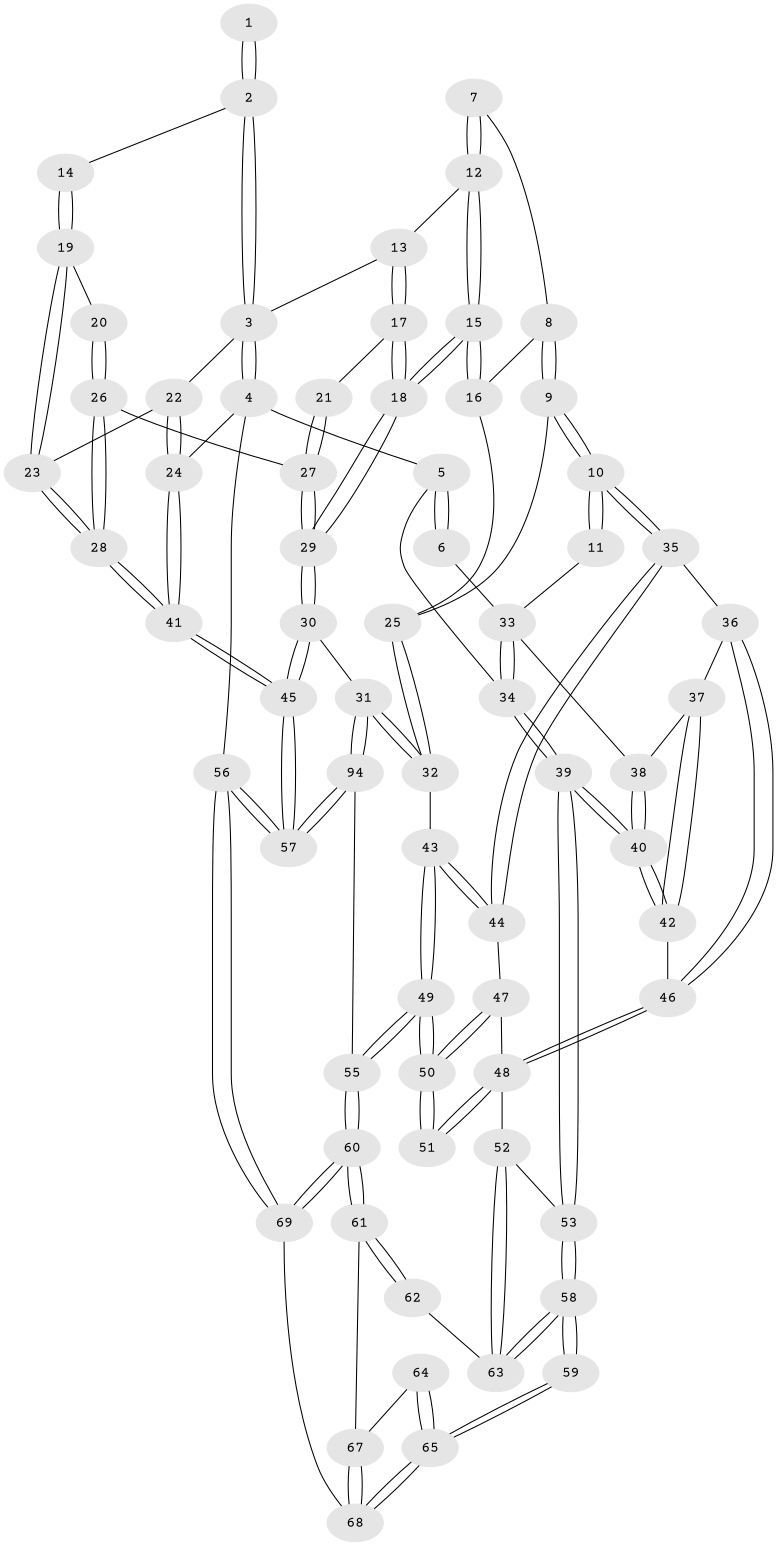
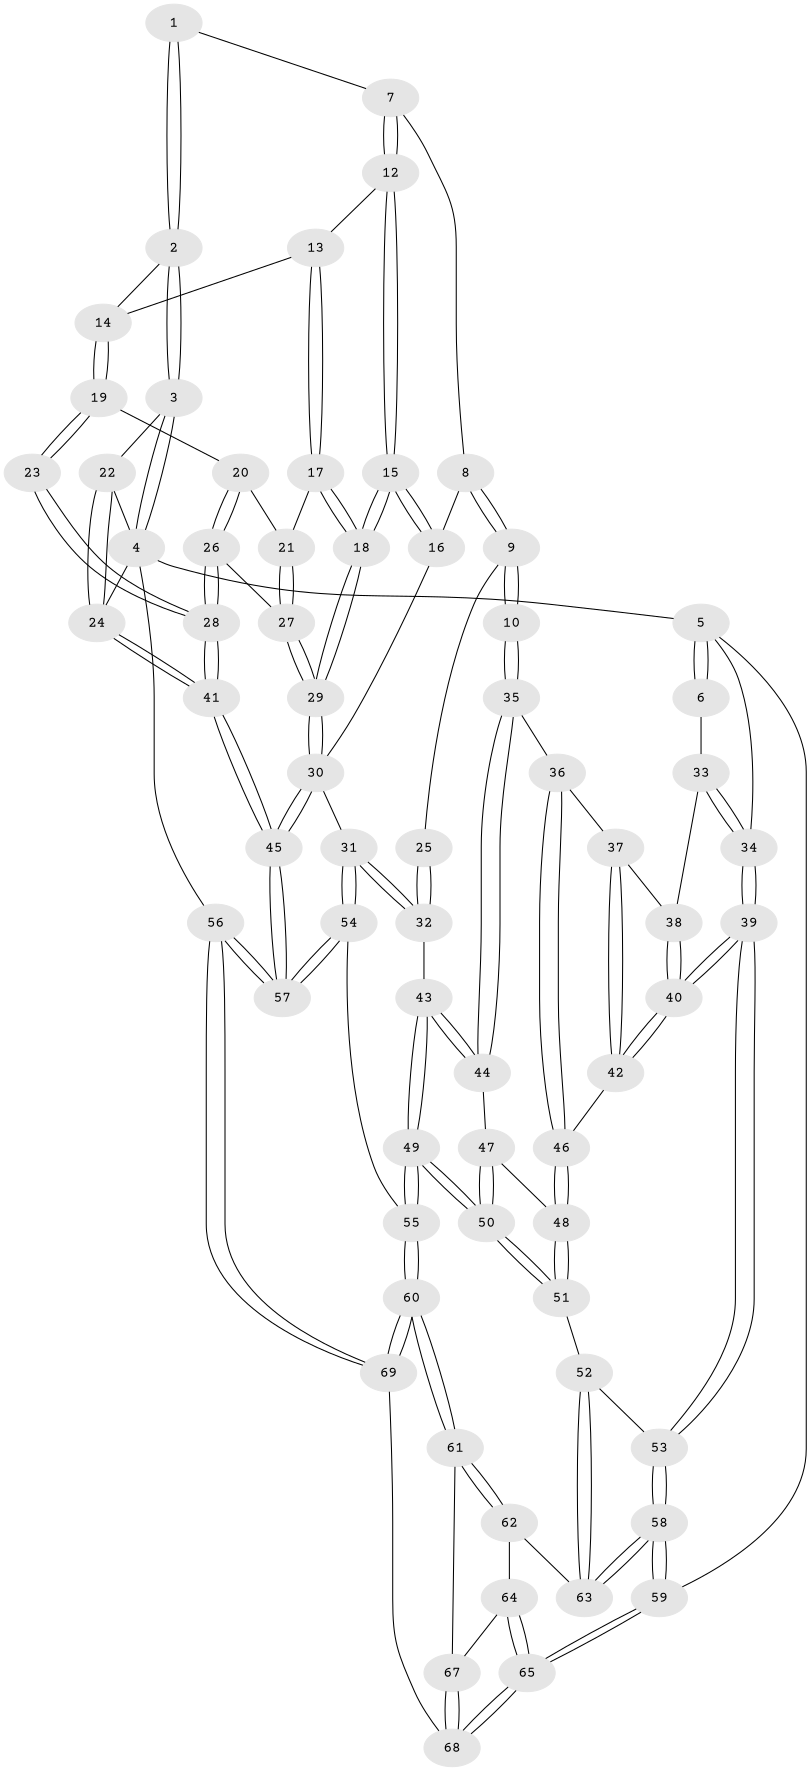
edge "1" -- "7": added
edge "13" -- "3": now "13" -- "14"
edge "22" -- "23": now "22" -- "4"
edge "20" -- "21": added
edge "16" -- "25": now "16" -- "30"
node "11": removed
node "94": label "94" -> "54"
edge "48" -- "52": now "51" -- "52"
edge "5" -- "59": added
edge "62" -- "64": added
